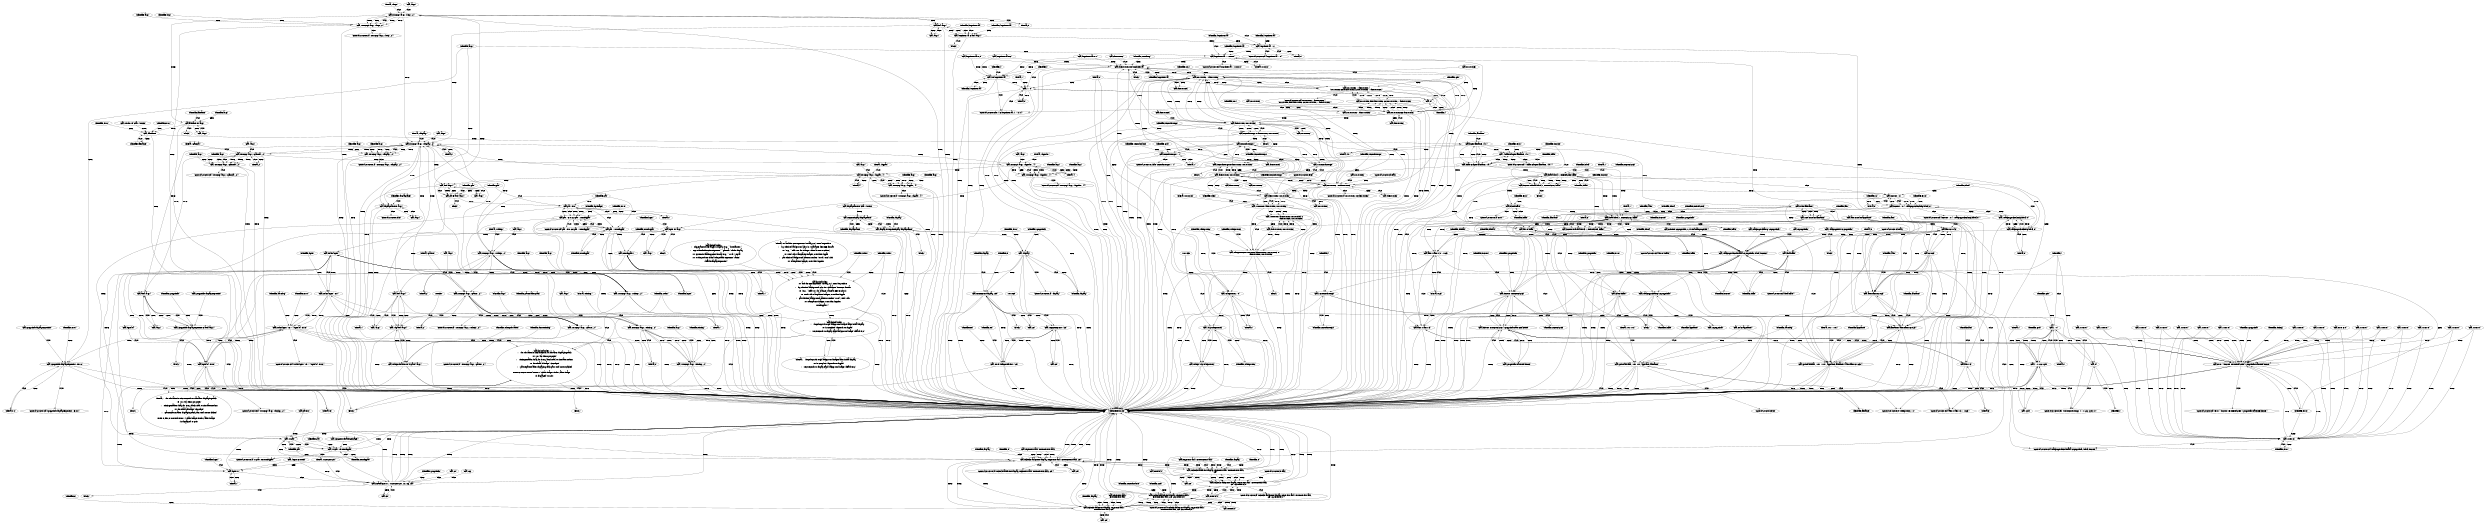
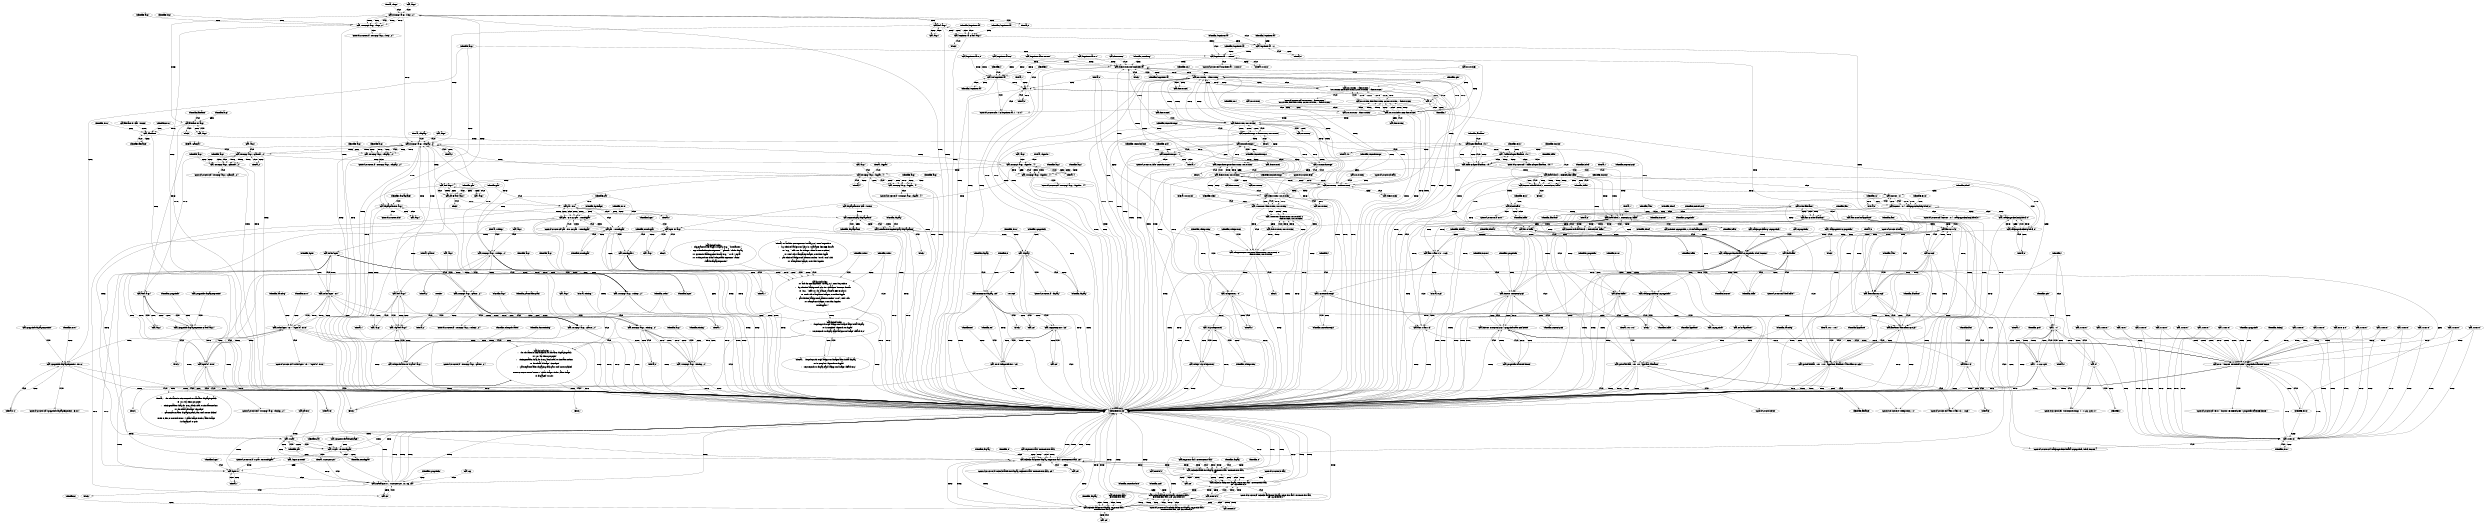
node "(Call,loop_interval = 100000)": added
node "(ControlStructure,if (loop_interval < 0))": removed
node "(Call,now.tv_sec == then.tv_sec)": label "(Call,now.tv_sec == then.tv_sec)" -> "(Call,now.tv_window == then.tv_sec)"
node "(Call,window = (char *)NULL)": label "(Call,window = (char *)NULL)" -> "(Call,filename = (char *)NULL)"
node "(ControlStructure,if (now.tv_sec >= then.tv_sec))": removed
edge "(Call,displayname = *argv)" -> "(Call,XOpenDisplay(displayname))": added, label "DDG:"
node "(Call,used = strlen(filename))": label "(Call,used = strlen(filename))" -> "(Call,flen = strlen(filename))"
edge "(Call,pat >= 0 && pat < num_bgpat)" -> "(Call,pat < num_bgpat)": now "(Call,pat >= 0 && pat < num_bgpat)" -> "(Call,&b)"
node "(Call,display = XOpenDisplay(displayname))": label "(Call,display = XOpenDisplay(displayname))" -> "(Call,hostname = XOpenDisplay(displayname))"
edge "(Call,pat < num_bgpat)" -> "(Call,num_bgpat-1)": label "DDG: " -> "AST: "
node "1001033": removed
node "(ControlStructure,if (ferror(infile)))": removed
edge "(Call,alen+flen+6-1023)" -> "(Call,flen+6-1043)": now "(Call,alen = strlen(appname))" -> "(Call,flen+6-1043)"
edge "(Literal,1023)" -> "(Call,alen + flen + 3 > 1023)": removed, label "AST:"
edge "(Call,XOpenDisplay(displayname))" -> "(MethodReturn,int)": label "CFG: " -> "DDG: "
edge "(Call,strlen(bgstr) != 7 || bgstr[0] != '#')" -> "(Call,strlen(bgstr) != 7)": added, label "CFG:"
node "(Call,bgstr[0])": removed
node "(Call,!error)": added
edge "(Identifier,usleep_duration)" -> "(Call,usleep_duration = (ulg)atol(*argv))": label "AST: " -> "DDG: "
edge "(Call,alen + flen + 3)" -> "(Call,flen + 3)": removed, label "CFG:"
edge "(Call,rpng2_info.display_exponent = atof(*argv))" -> "(MethodReturn,int)": label "AST: " -> "DDG: "
edge "(Call,(XExposeEvent *)&e)" -> "(MethodReturn,int)": label "DDG: " -> "AST: "
node "(Call,!quit)": removed
edge "(MethodReturn,int)" -> "(Call,++pat)": reversed
edge "(Call,*bgstr = NULL)" -> "(Call,bgstr+1)": now "(ControlStructure,if (++pat >= num_bgpat))" -> "(Call,bgstr+1)"
node "(Call,&r)": removed
